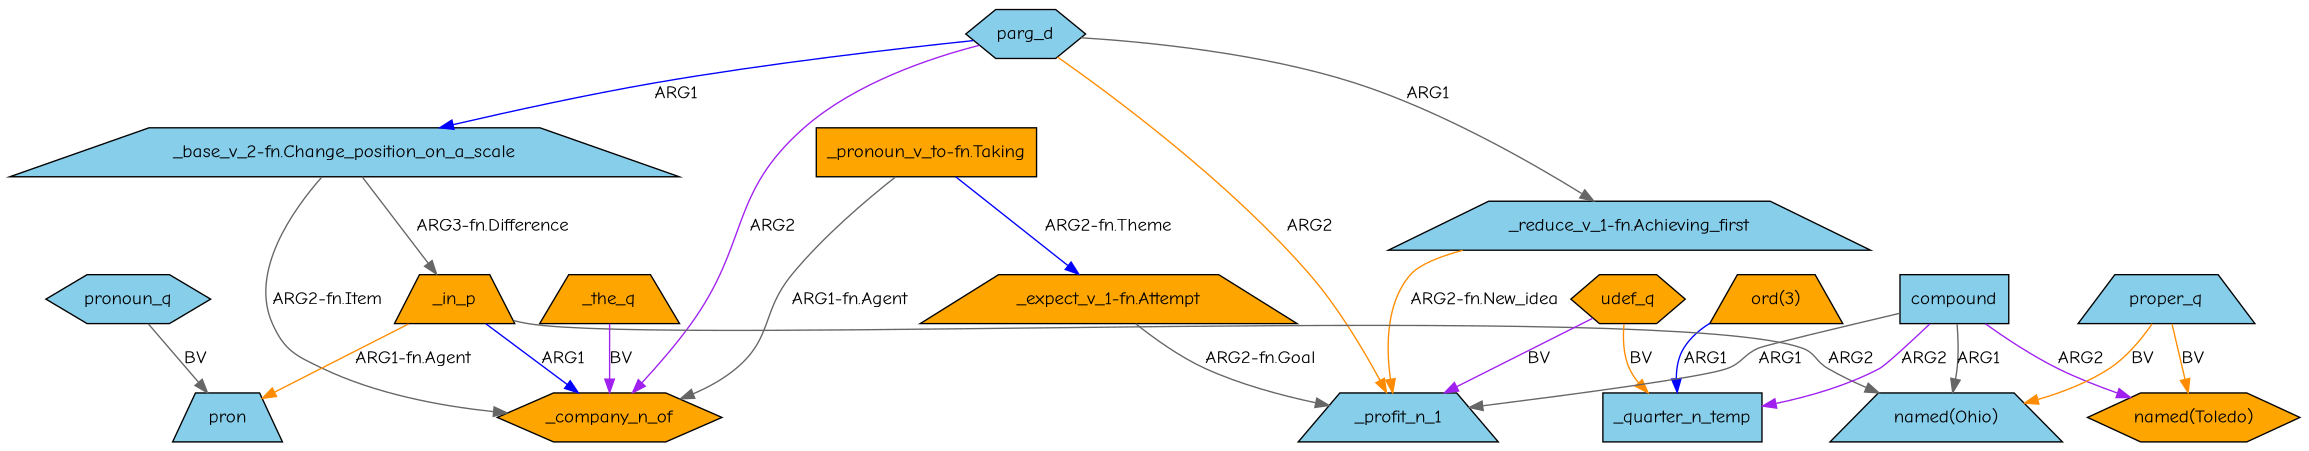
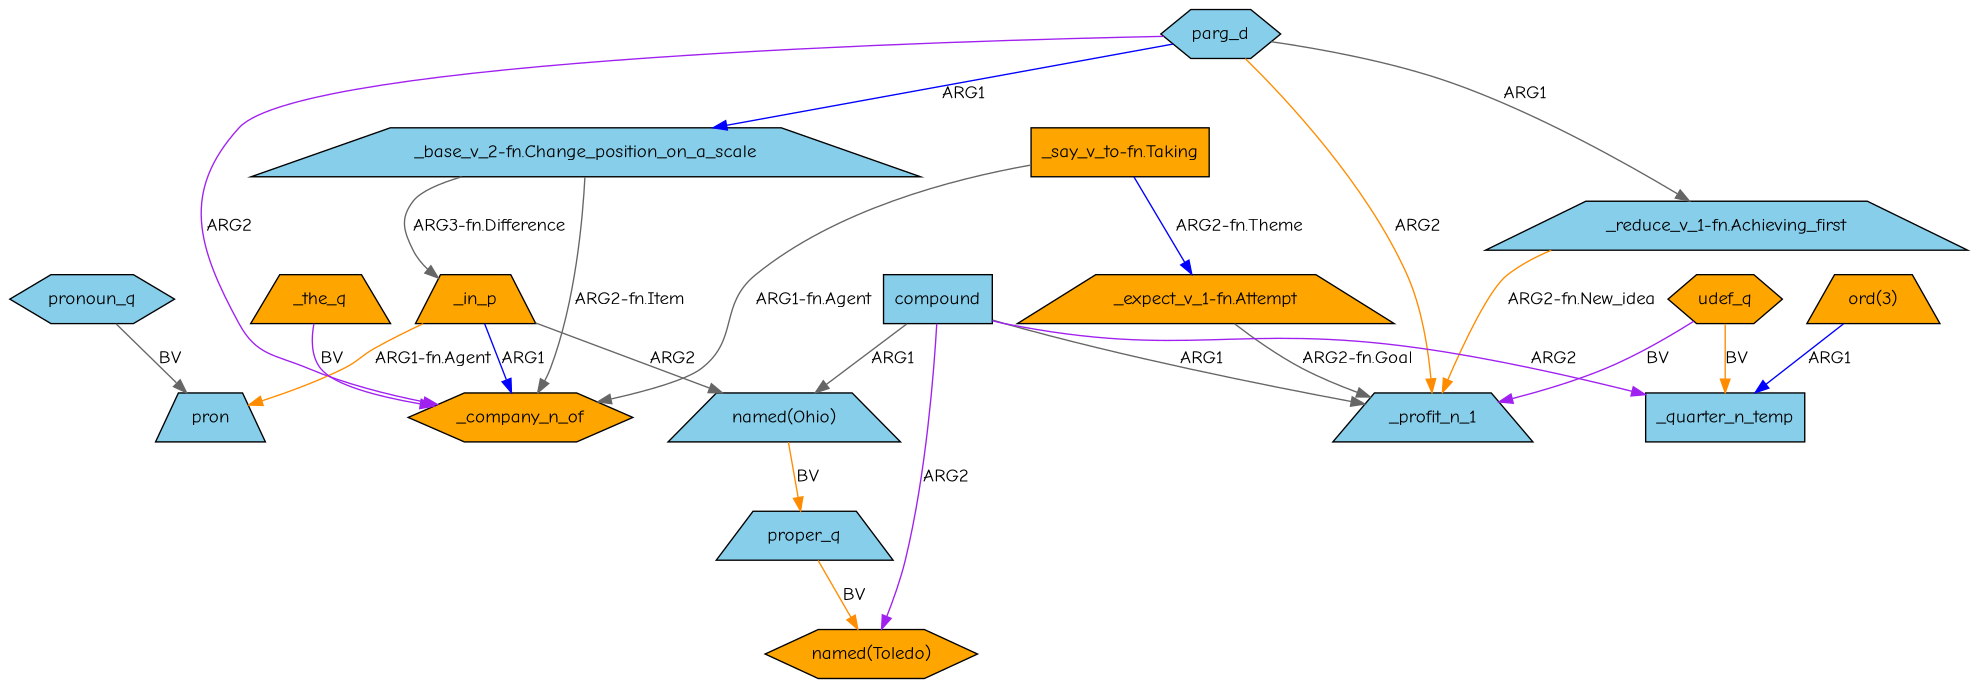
node "_pronoun_v_to-fn.Taking": label "_pronoun_v_to-fn.Taking" -> "_say_v_to-fn.Taking"
edge "proper_q" -> "named(Ohio)": reversed
